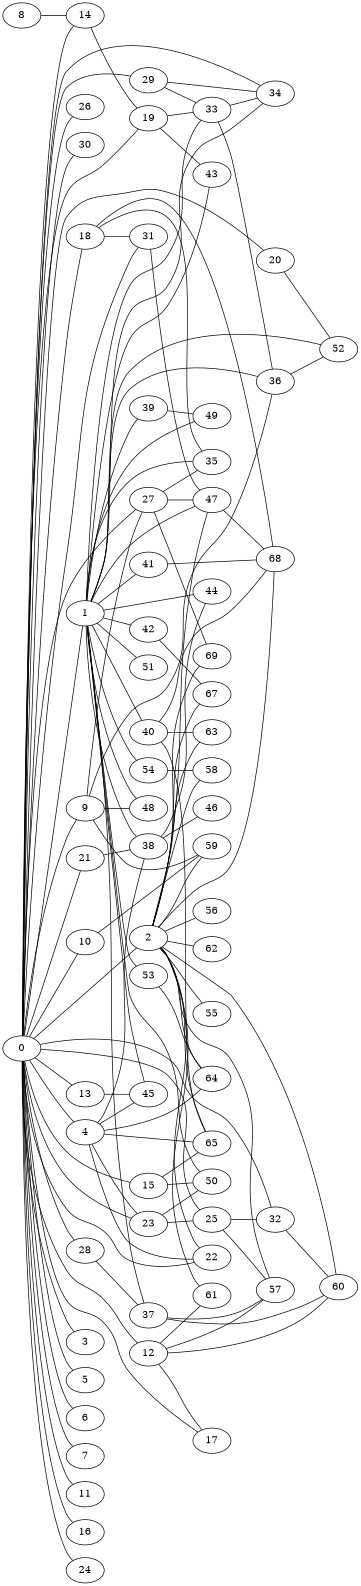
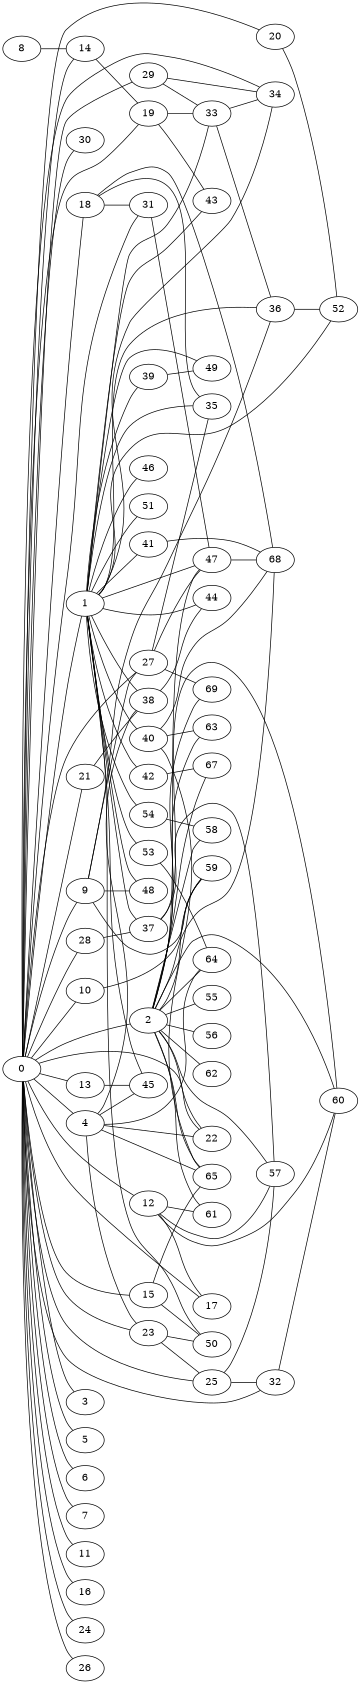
edge "46" -- "38": now "46" -- "1"
